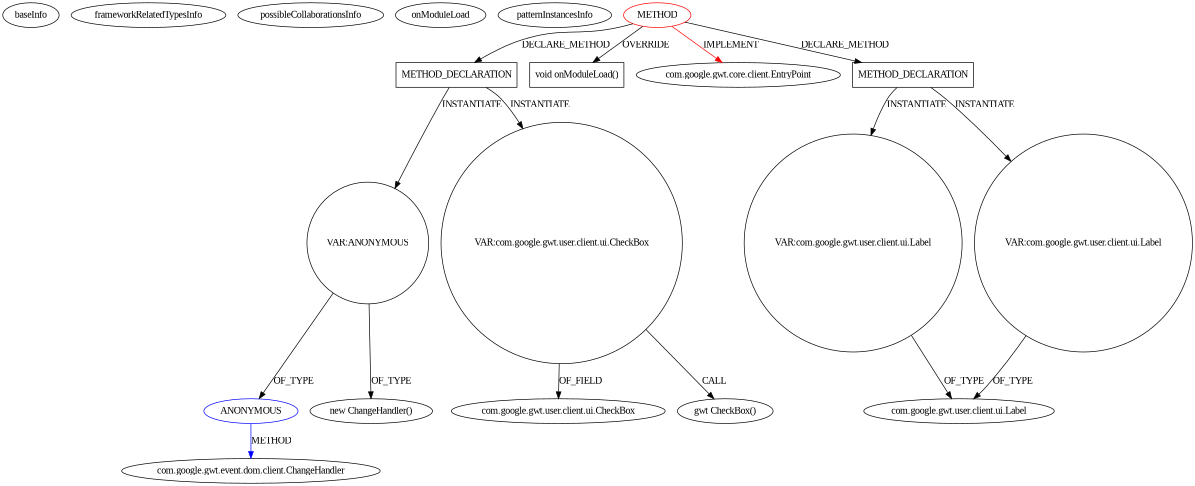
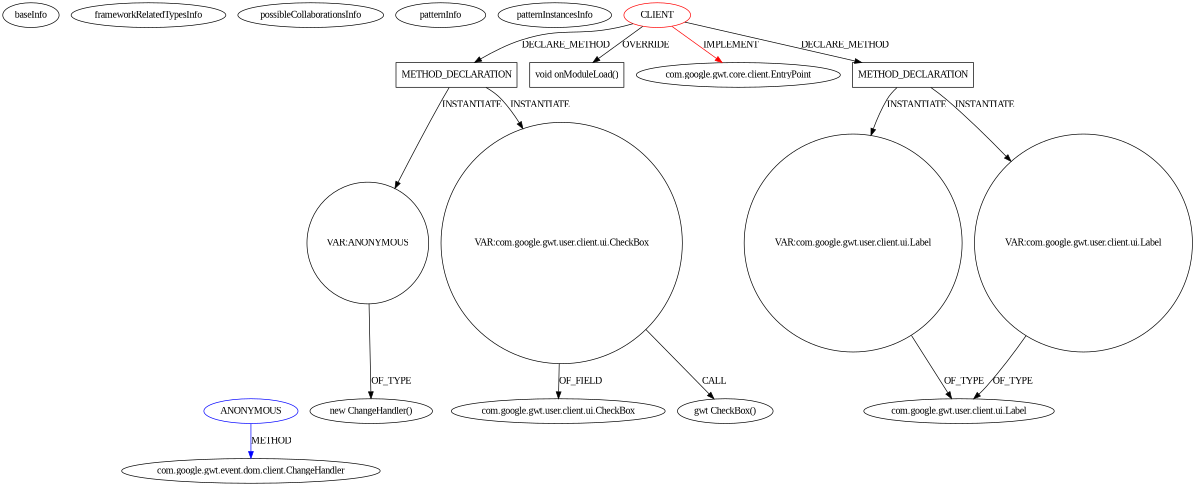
node "onModuleLoad": label "onModuleLoad" -> "patternInfo"
node "METHOD": label "METHOD" -> "CLIENT"
edge "VAR:ANONYMOUS" -> "ANONYMOUS": removed, label "OF_TYPE"
